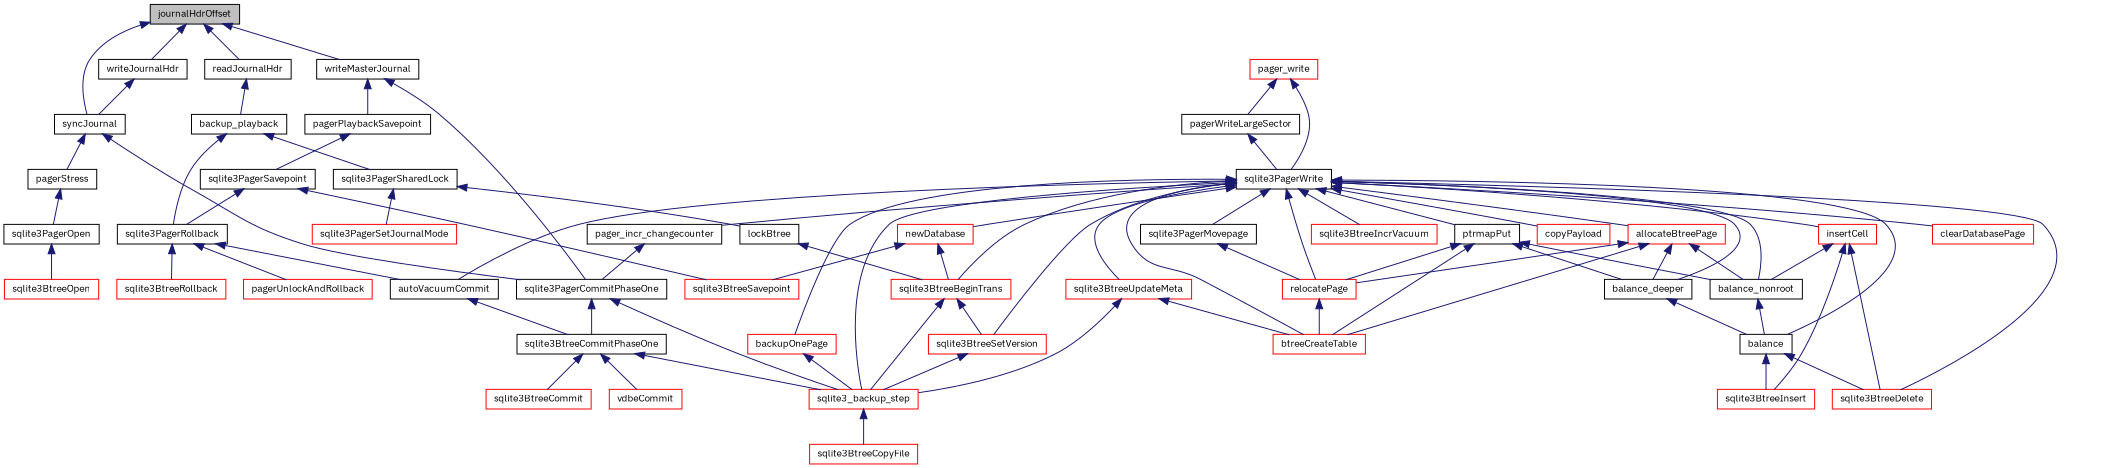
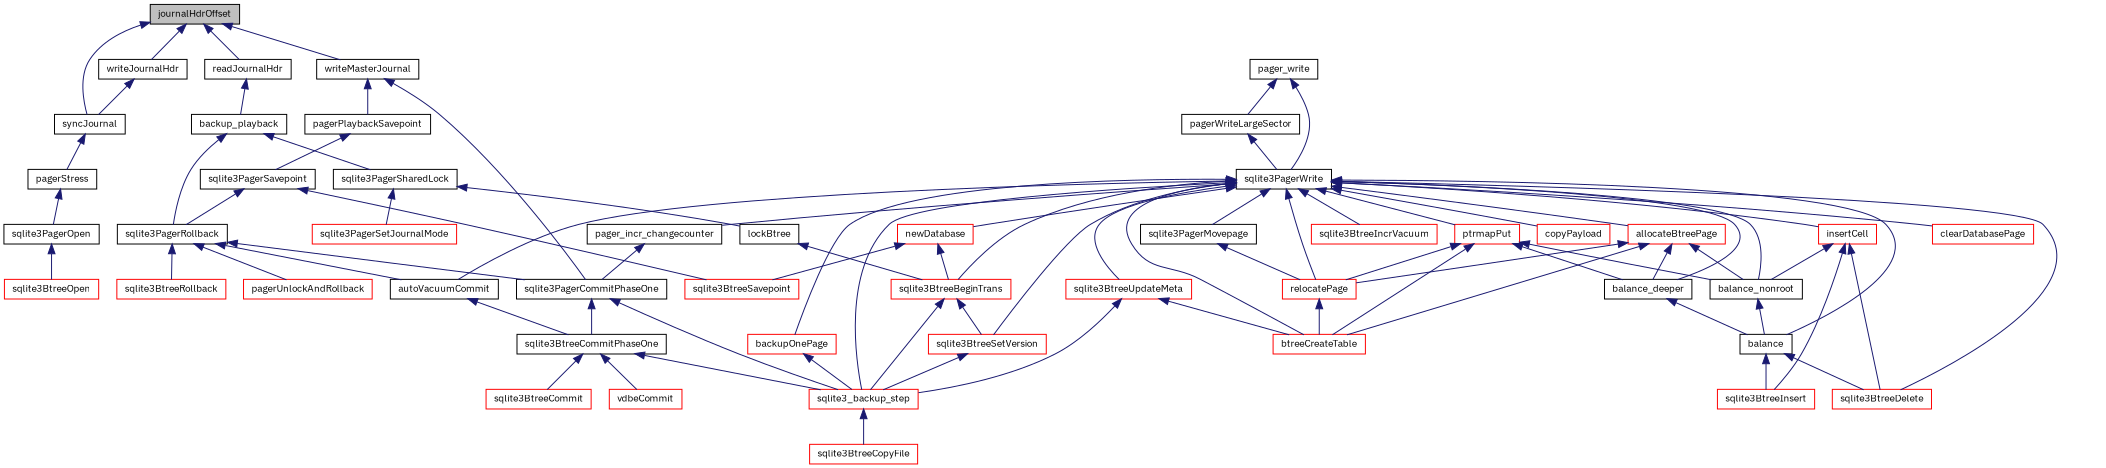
node "pager_write": color red -> black
node "ptrmapPut": color black -> red
edge "sqlite3PagerCommitPhaseOne" -> "syncJournal": now "sqlite3PagerCommitPhaseOne" -> "sqlite3PagerRollback"
